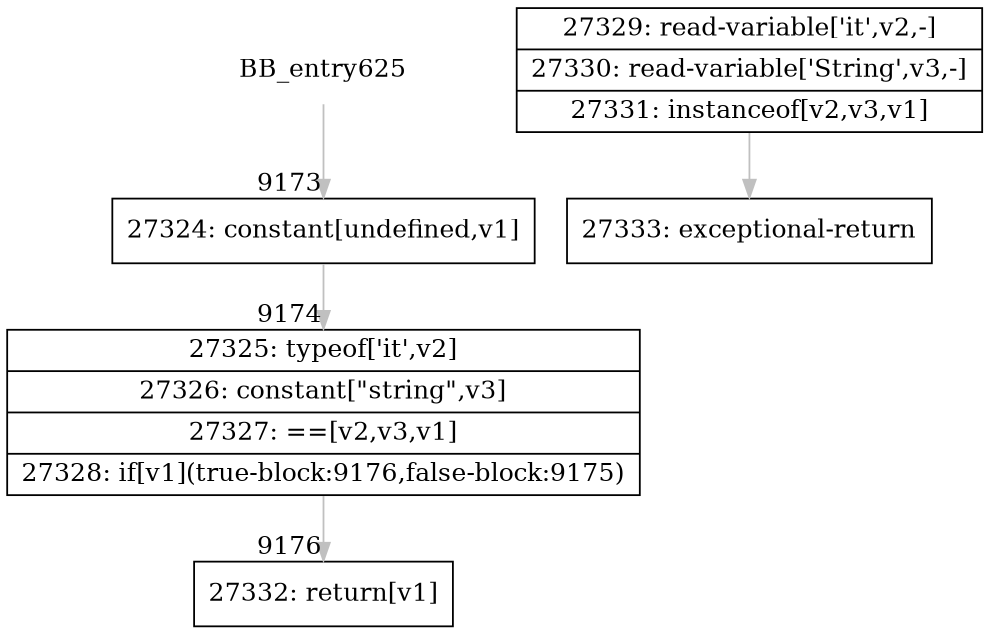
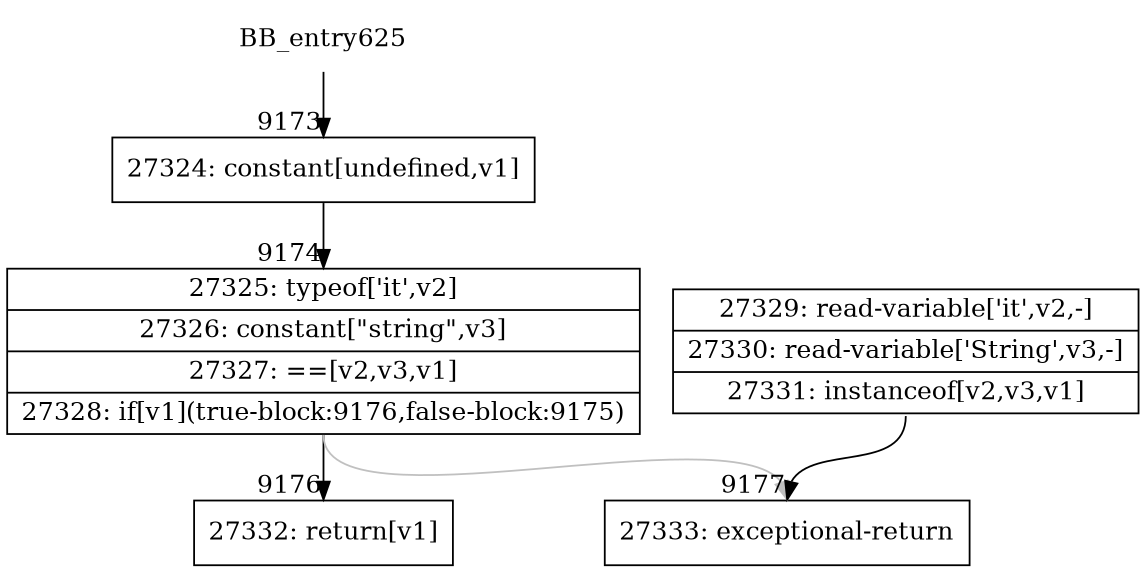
edge "BB_entry625" -> "27324: constant[undefined,v1]": color gray -> black
edge "27329: read-variable['it',v2,-]" -> "27333: exceptional-return": color gray -> black
edge "27324: constant[undefined,v1]" -> "27325: typeof['it',v2]": color gray -> black
edge "27325: typeof['it',v2]" -> "27333: exceptional-return": added
edge "27325: typeof['it',v2]" -> "27332: return[v1]": color gray -> black
